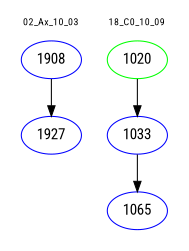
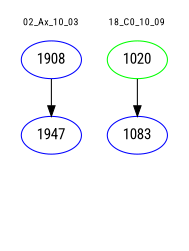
node "1927": label "1927" -> "1947"
node "1033": label "1033" -> "1083"
node "1065": removed
